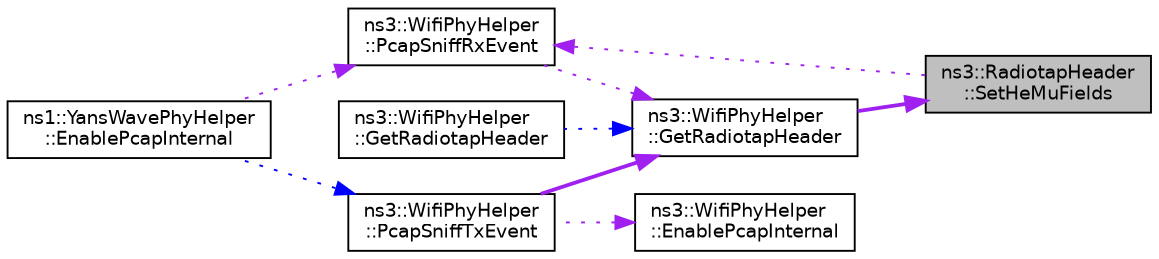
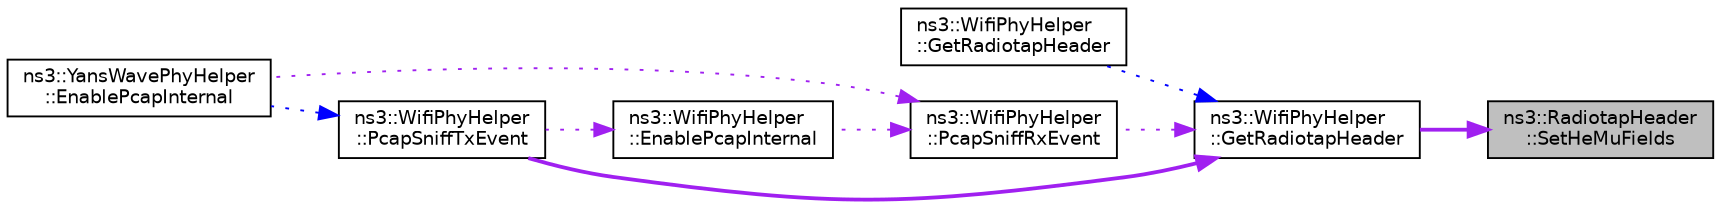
edge "ns3::RadiotapHeader ::SetHeMuFields" -> "ns3::WifiPhyHelper ::PcapSniffRxEvent": now "ns3::WifiPhyHelper ::EnablePcapInternal" -> "ns3::WifiPhyHelper ::PcapSniffRxEvent"
node "ns1::YansWavePhyHelper ::EnablePcapInternal": label "ns1::YansWavePhyHelper ::EnablePcapInternal" -> "ns3::YansWavePhyHelper ::EnablePcapInternal"
